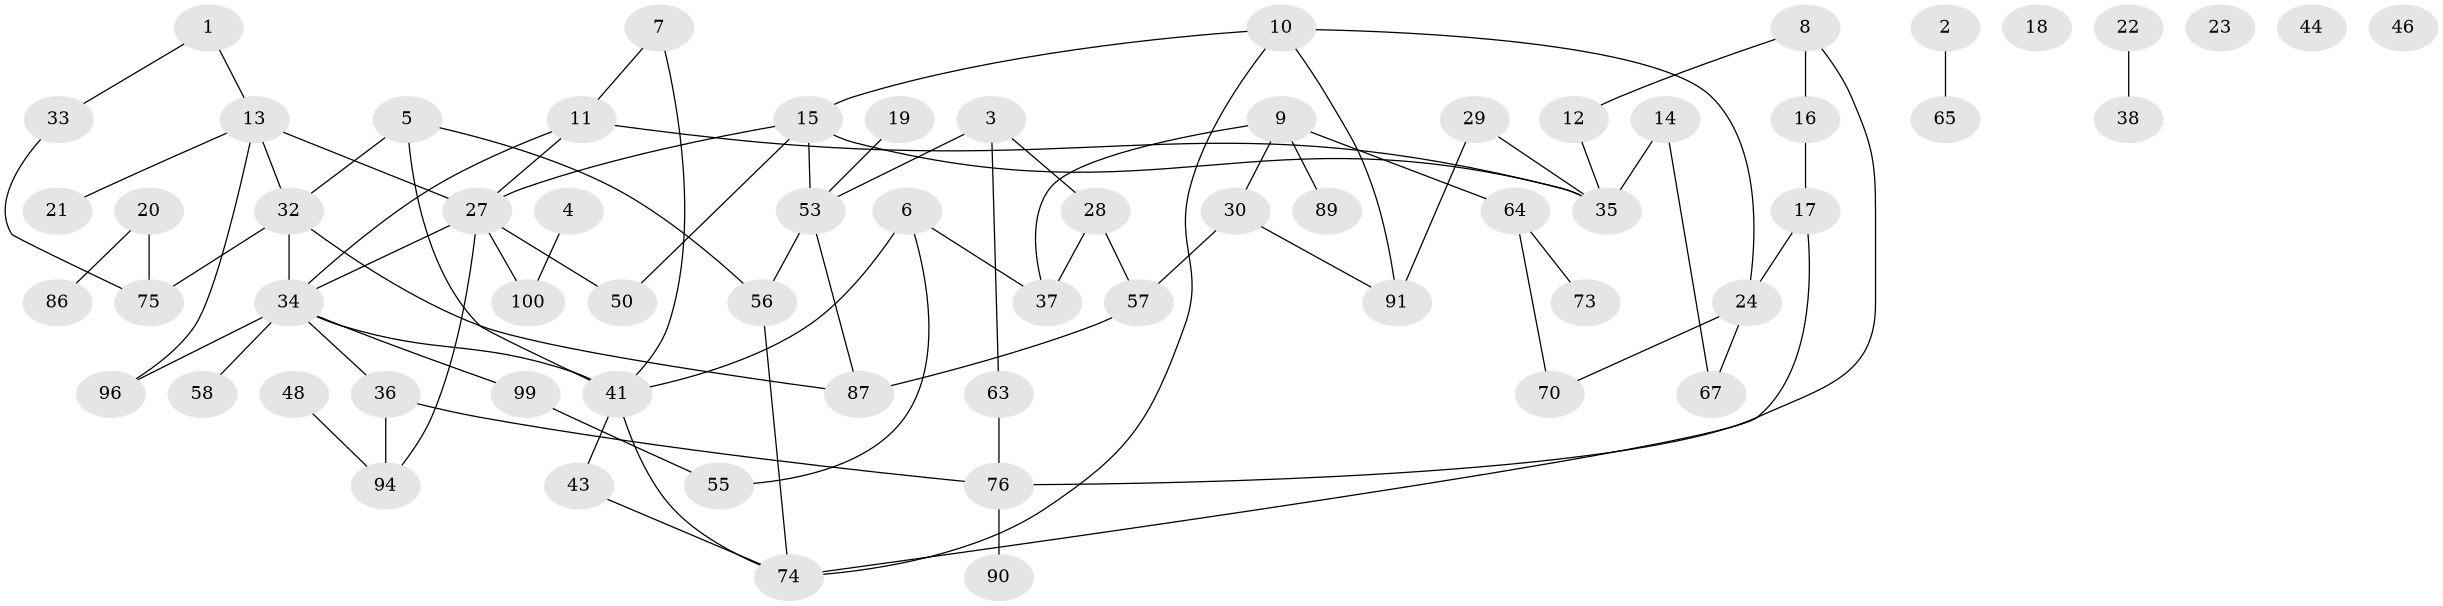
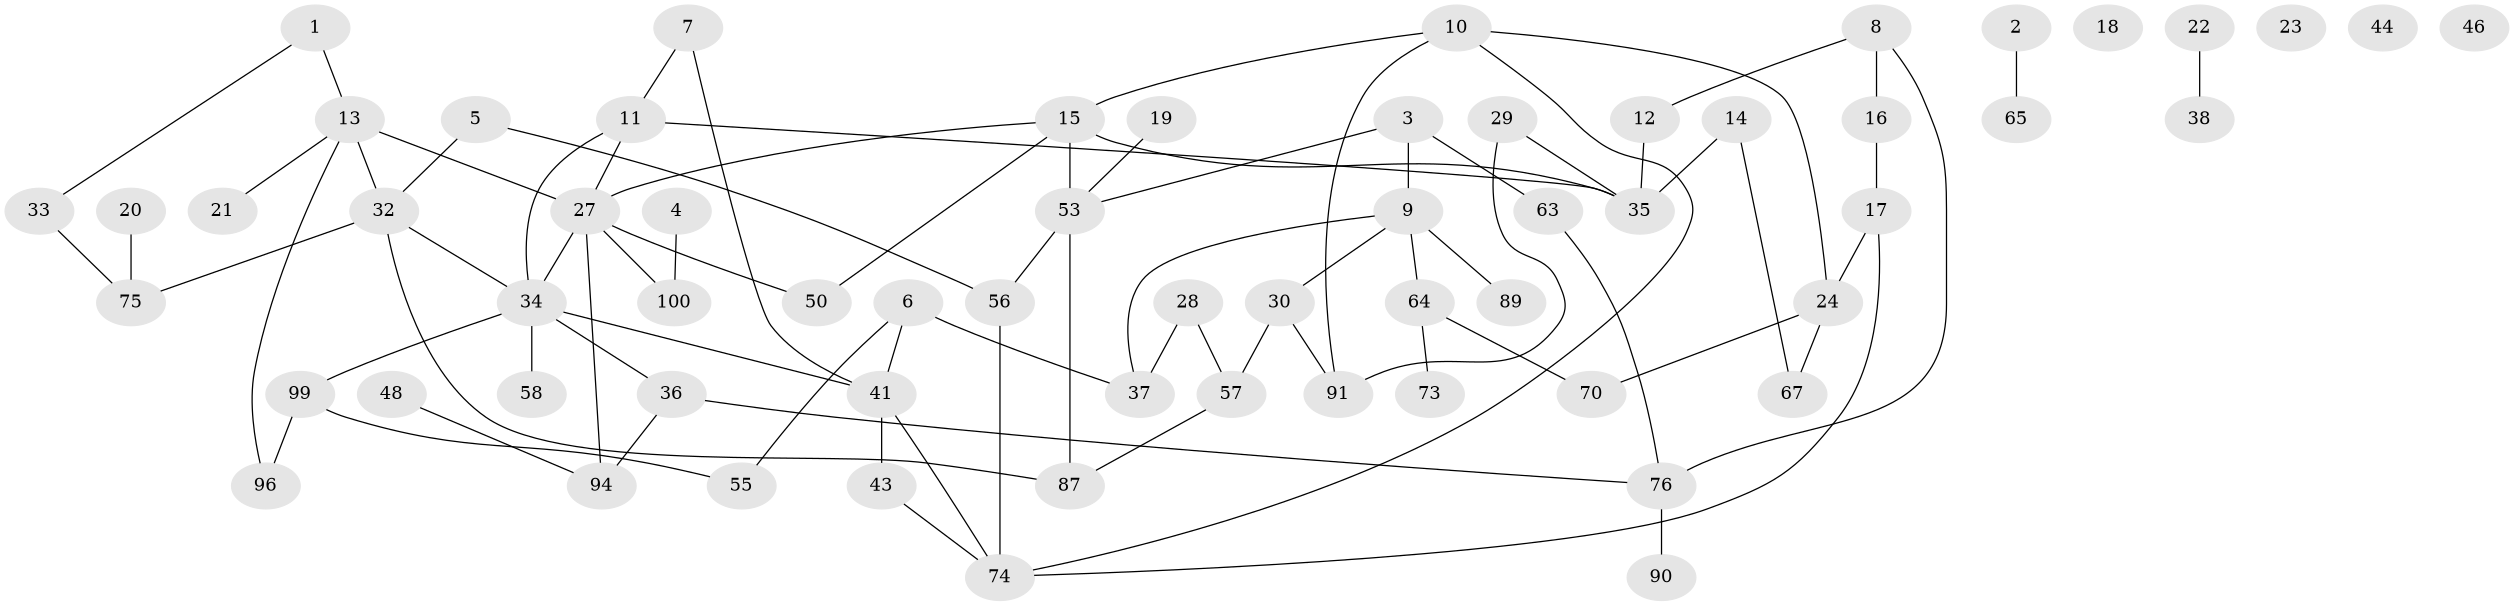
edge "3" -- "28": now "3" -- "9"
edge "5" -- "41": removed
node "86": removed
edge "34" -- "96": now "99" -- "96"
